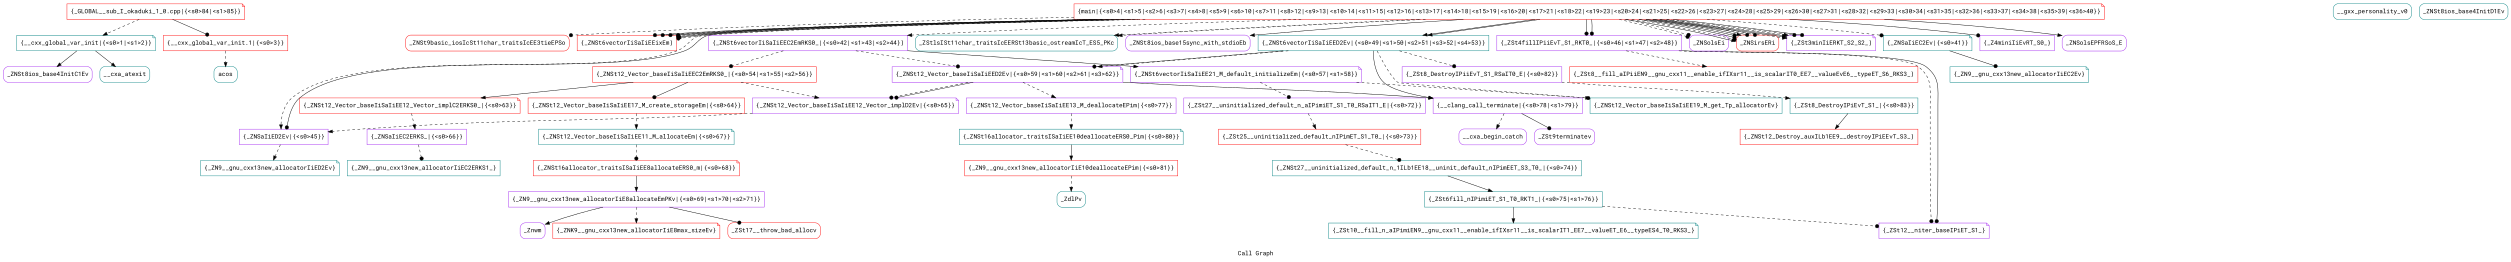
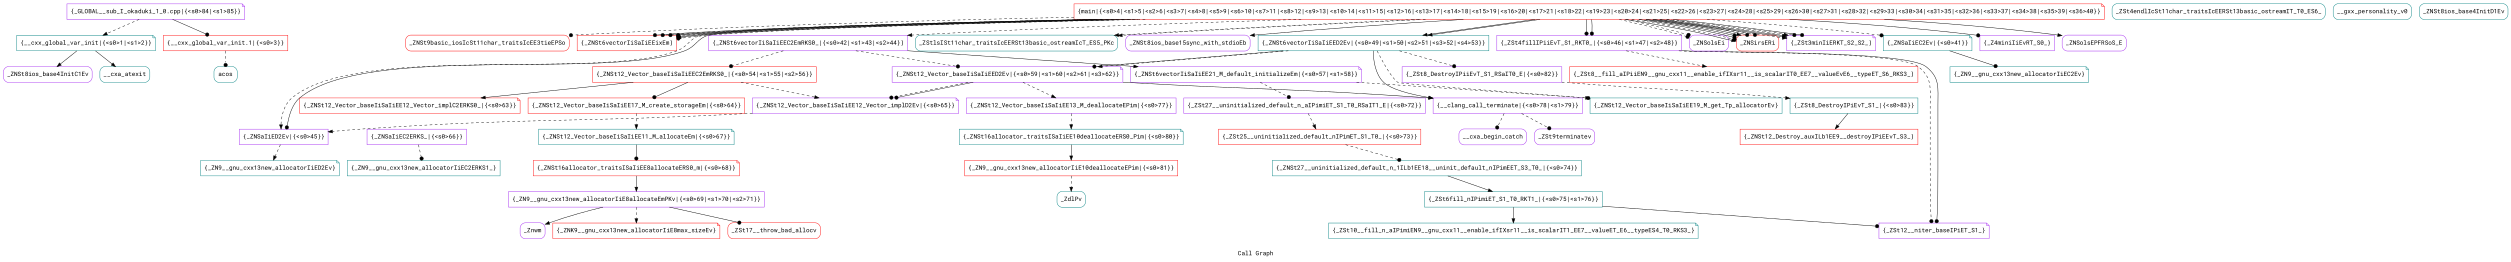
node "{_GLOBAL__sub_I_okaduki_1_0.cpp|{<s0>84|<s1>85}}": color red -> purple
node "_ZSt4endlIcSt11char_traitsIcEERSt13basic_ostreamIT_T0_ES6_": added
edge "{__cxx_global_var_init.1|{<s0>3}}" -> "acos": arrowhead normal -> dot
edge "{_ZNSt12_Vector_baseIiSaIiEE12_Vector_implC2ERKS0_|{<s0>63}}" -> "{_ZNSaIiEC2ERKS_|{<s0>66}}": removed
edge "{__clang_call_terminate|{<s0>78|<s1>79}}" -> "__cxa_begin_catch": arrowhead normal -> dot
edge "{__clang_call_terminate|{<s0>78|<s1>79}}" -> "_ZSt9terminatev": style solid -> dashed
edge "{_ZNSt12_Vector_baseIiSaIiEE11_M_allocateEm|{<s0>67}}" -> "{_ZNSt16allocator_traitsISaIiEE8allocateERS0_m|{<s0>68}}": style dashed -> solid
edge "{_ZSt6fill_nIPimiET_S1_T0_RKT1_|{<s0>75|<s1>76}}" -> "{_ZSt12__niter_baseIPiET_S1_}": style dashed -> solid
